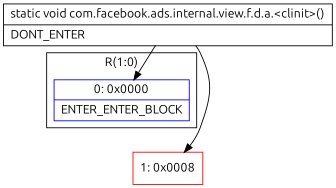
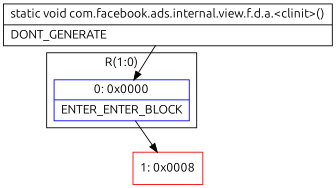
node "static void com.facebook.ads.internal.view.f.d.a.<clinit>()": text "DONT_ENTER" -> "DONT_GENERATE"
edge "static void com.facebook.ads.internal.view.f.d.a.<clinit>()" -> "1: 0x0008": now "0: 0x0000" -> "1: 0x0008"
